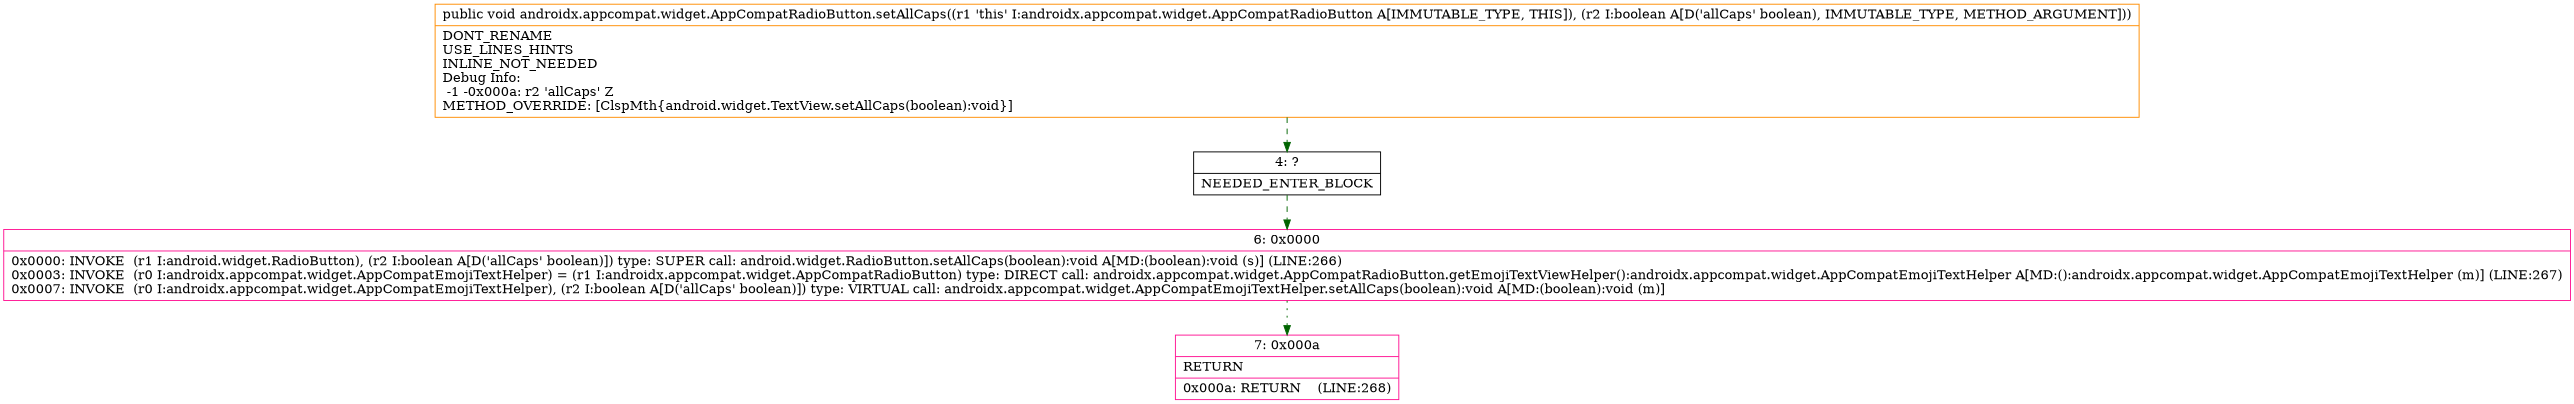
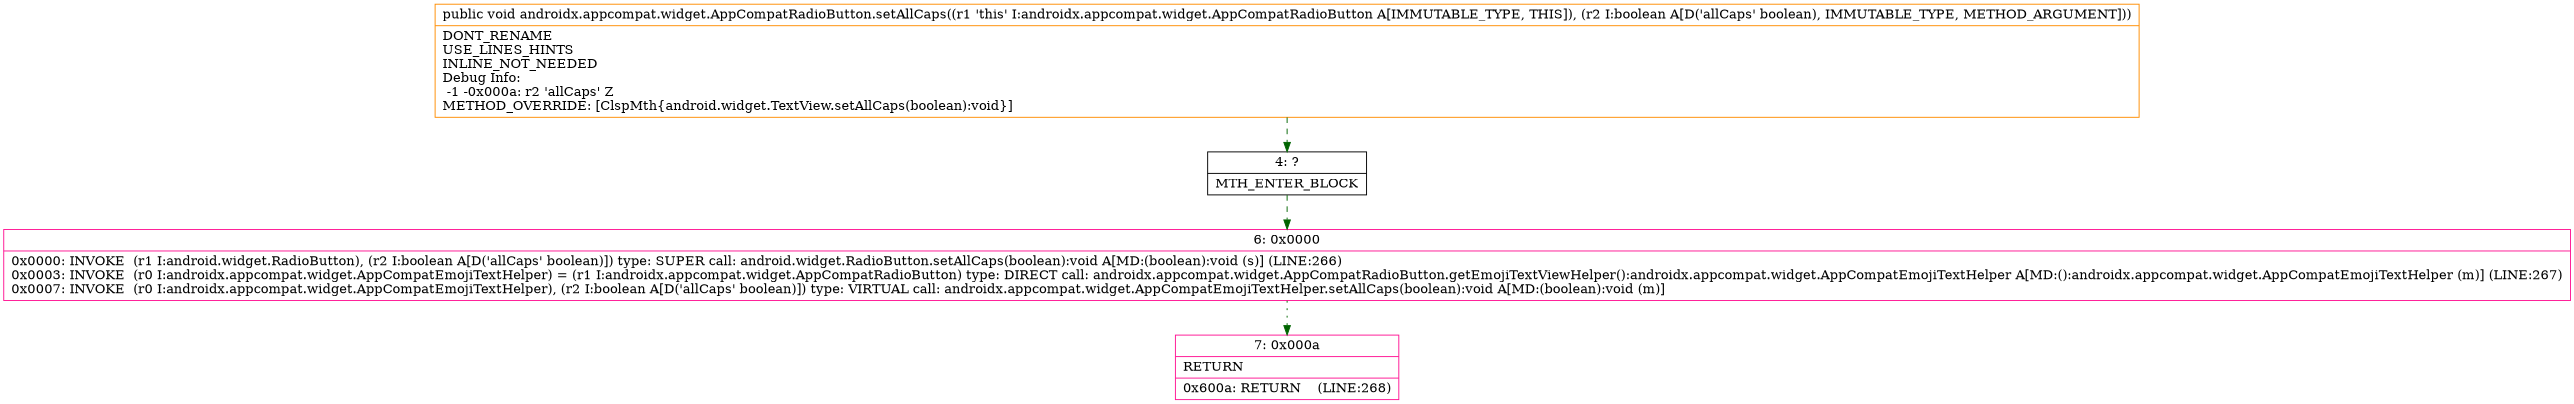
node "4: ?": text "NEEDED_ENTER_BLOCK" -> "MTH_ENTER_BLOCK"
node "7: 0x000a": text "0x000a: RETURN    (LINE:268)" -> "0x600a: RETURN    (LINE:268)"
